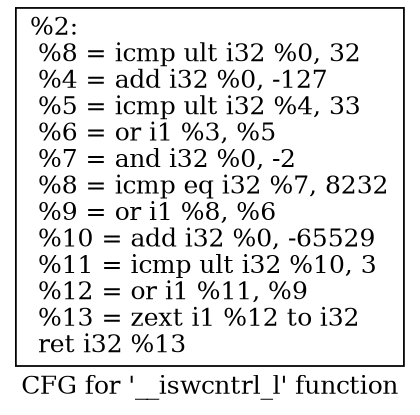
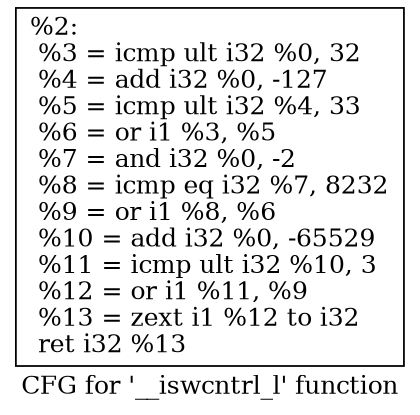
node "%2:": text "%8 = icmp ult i32 %0, 32" -> "%3 = icmp ult i32 %0, 32"
